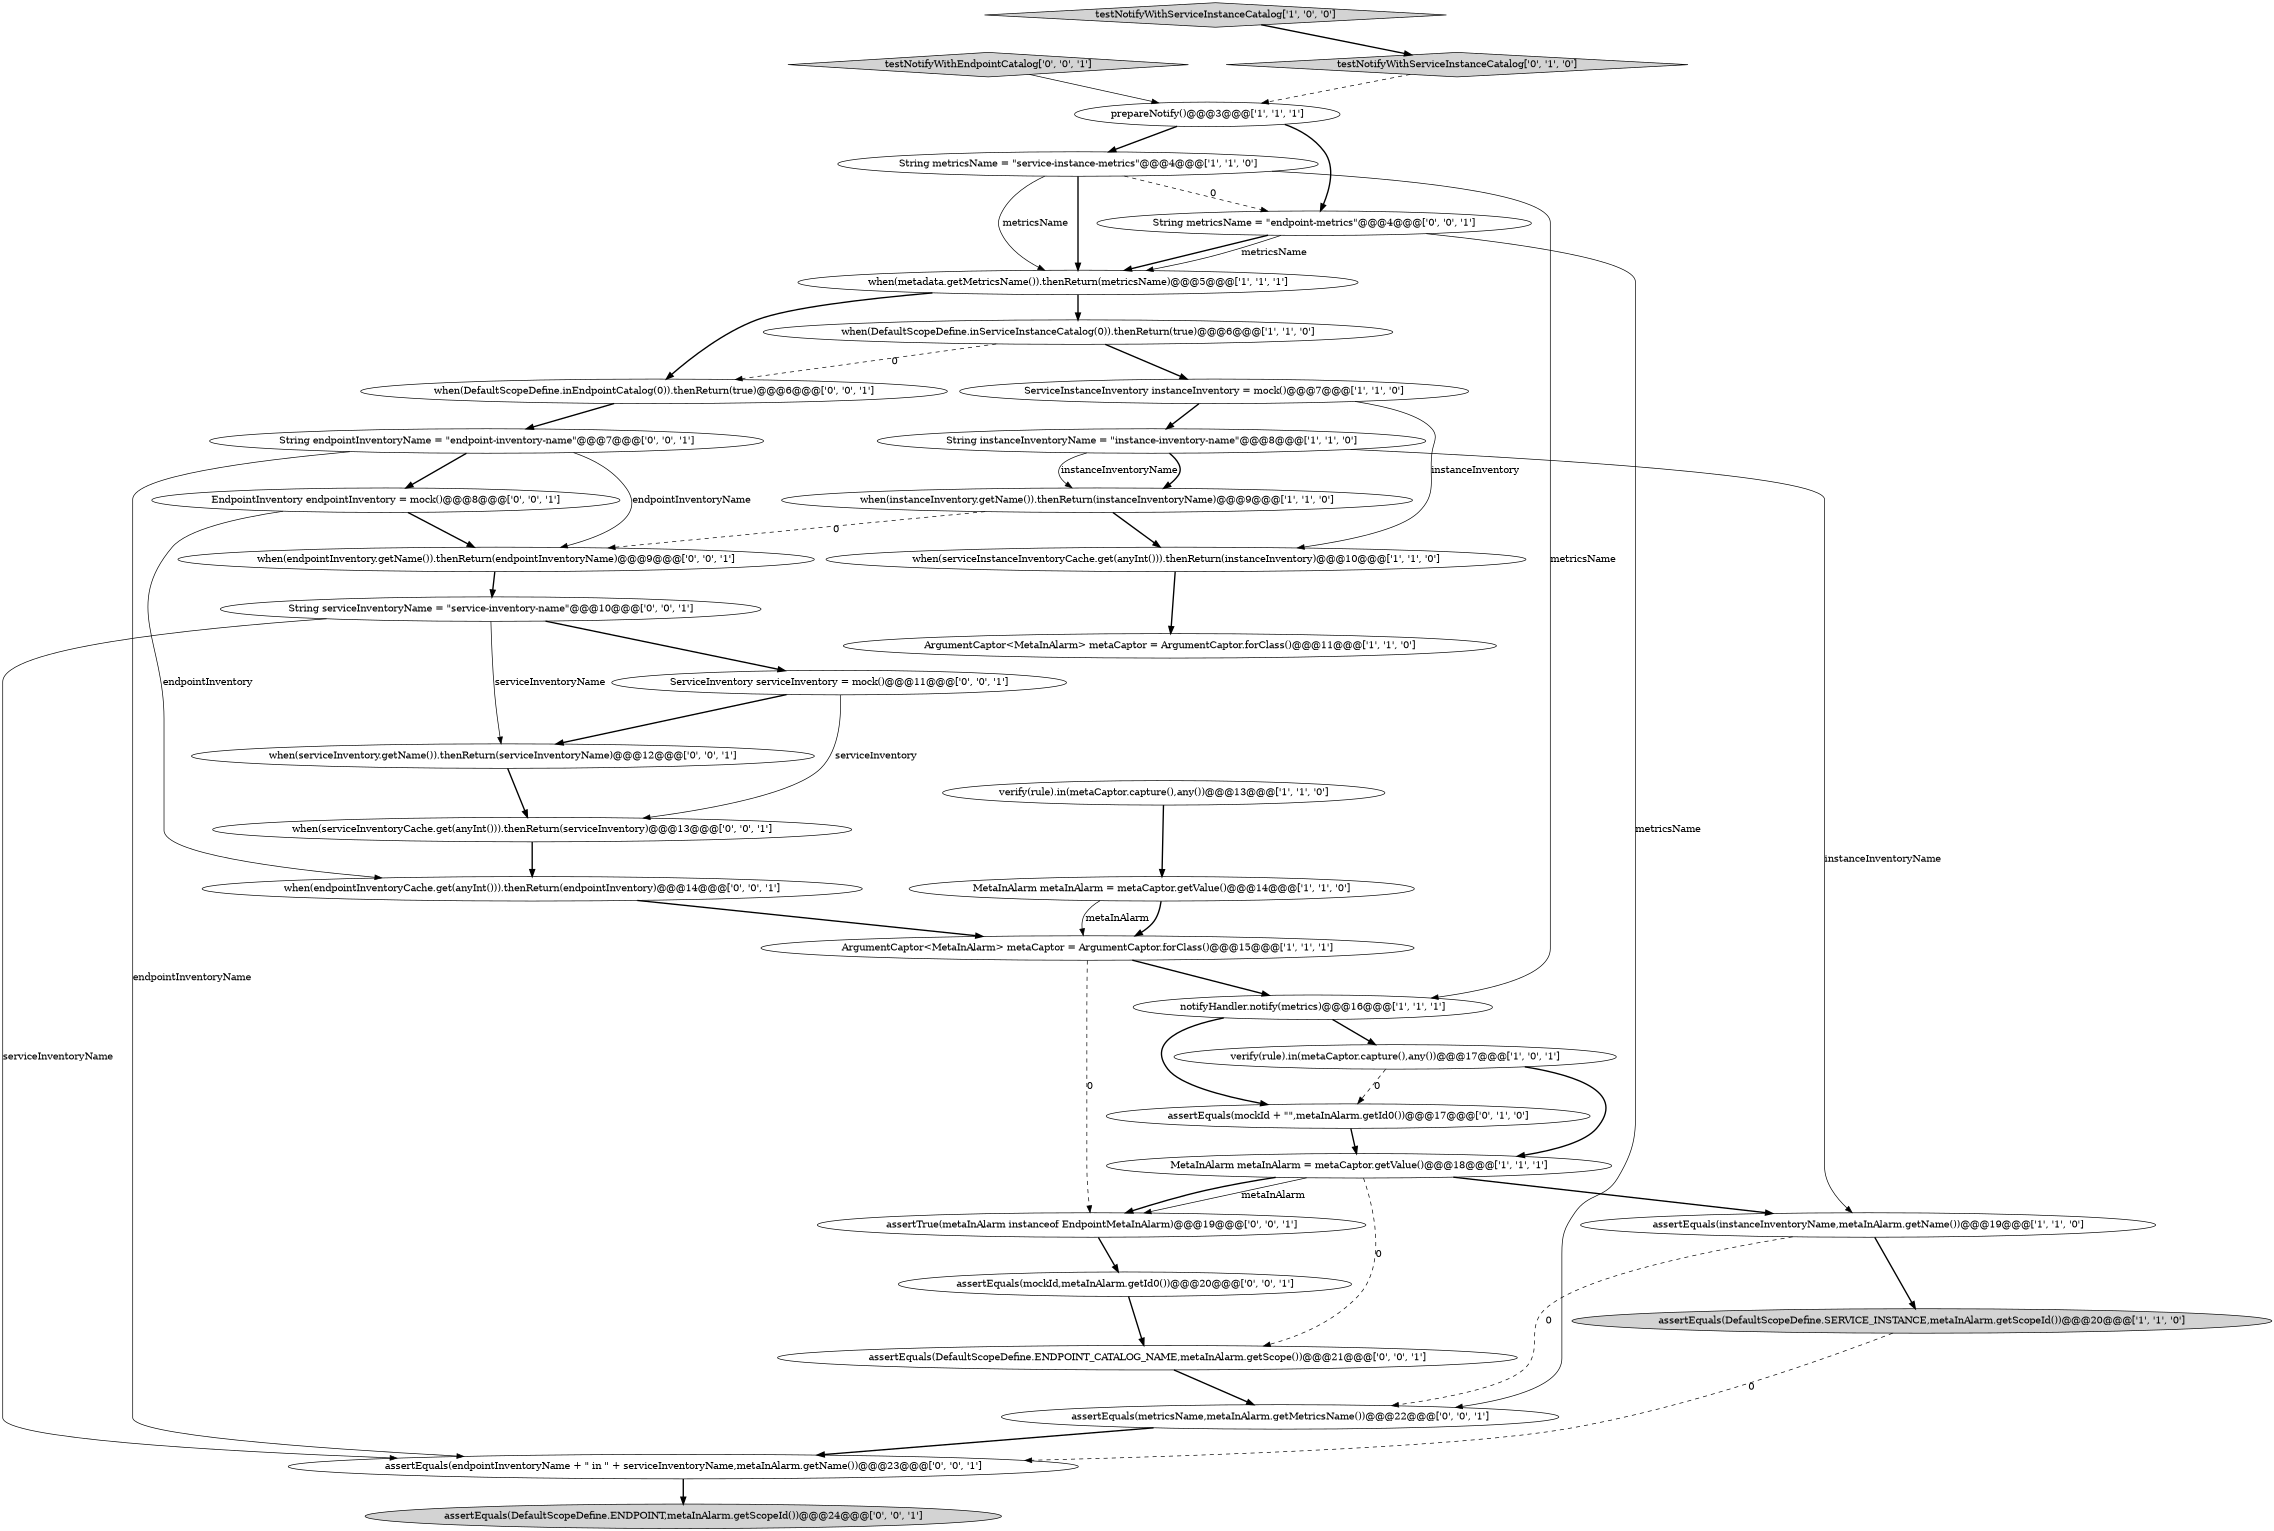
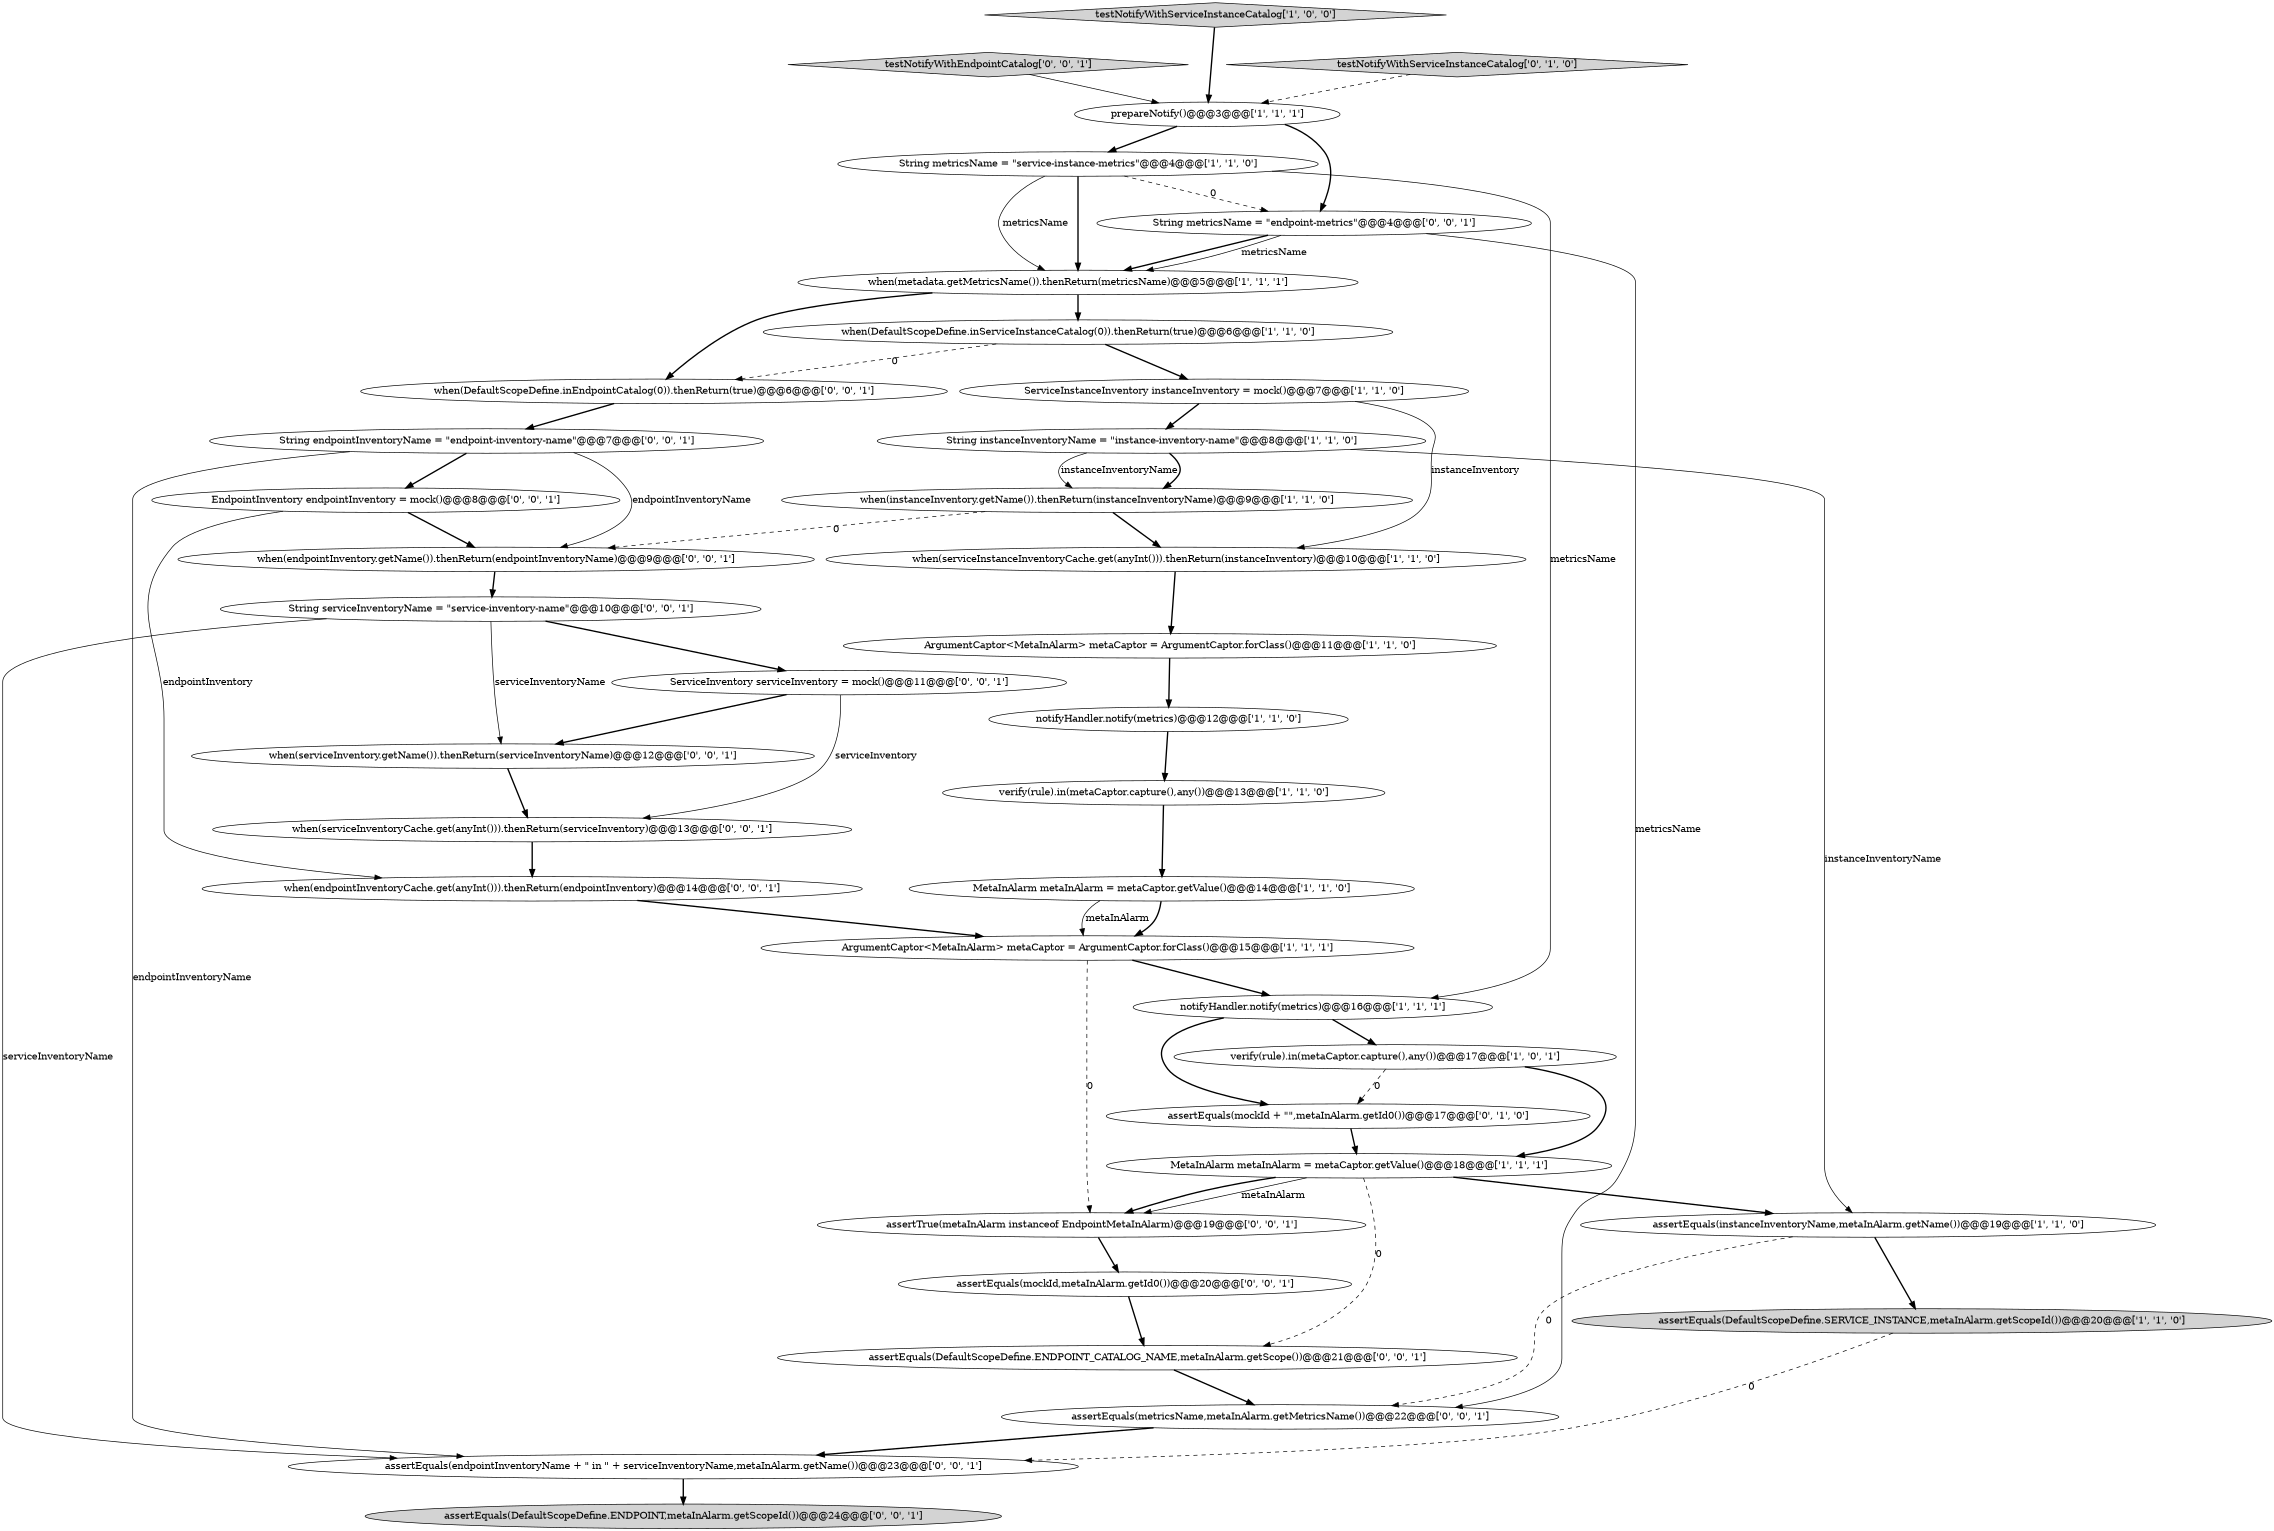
edge "testNotifyWithServiceInstanceCatalog['1', '0', '0']" -> "testNotifyWithServiceInstanceCatalog['0', '1', '0']": now "testNotifyWithServiceInstanceCatalog['1', '0', '0']" -> "prepareNotify()@@@3@@@['1', '1', '1']"
node "notifyHandler.notify(metrics)@@@12@@@['1', '1', '0']": added
